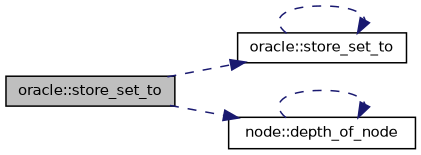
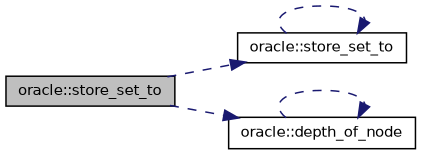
node "node::depth_of_node": label "node::depth_of_node" -> "oracle::depth_of_node"
